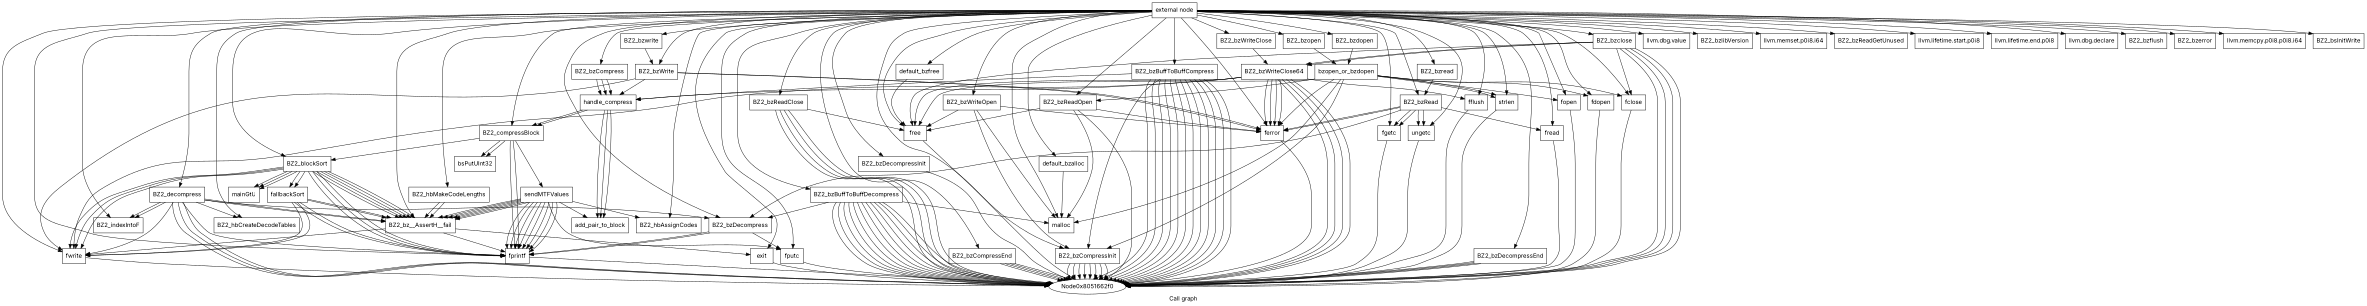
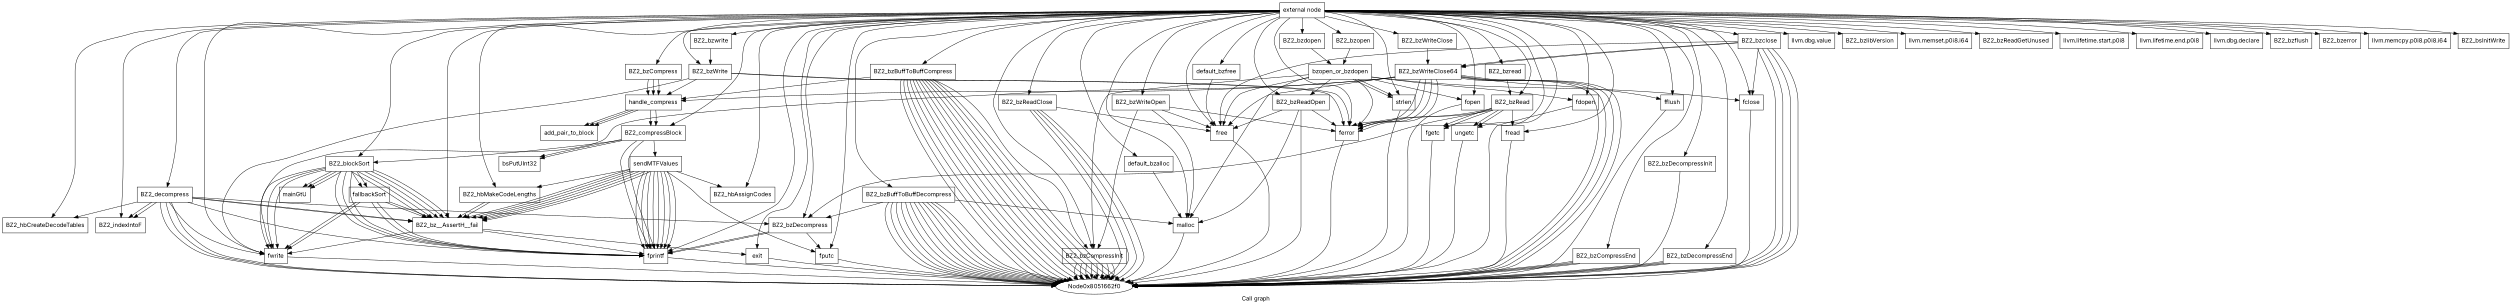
edge "sendMTFValues" -> "add_pair_to_block": now "sendMTFValues" -> "BZ2_hbMakeCodeLengths"
edge "malloc" -> "Node0x8051662f0": added
